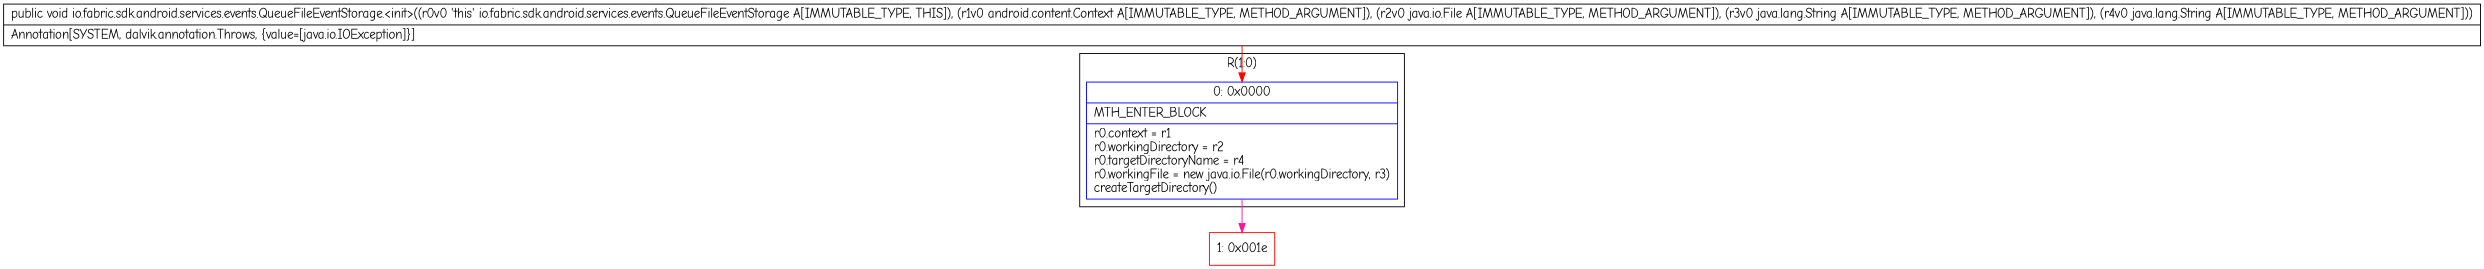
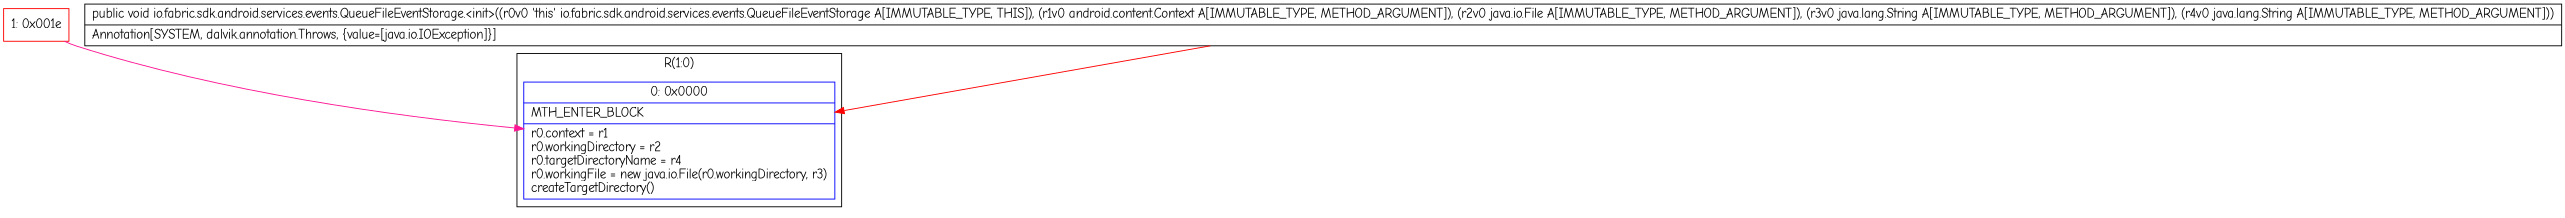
edge "0: 0x0000" -> "1: 0x001e": reversed
